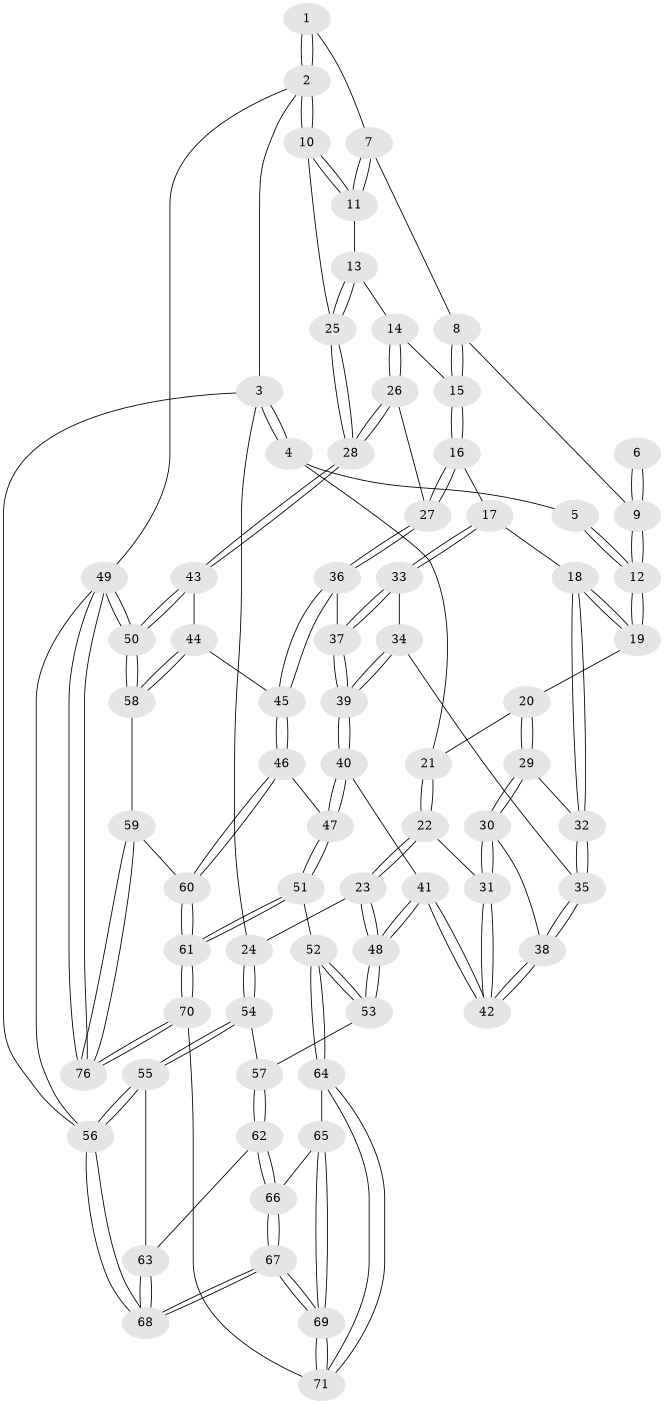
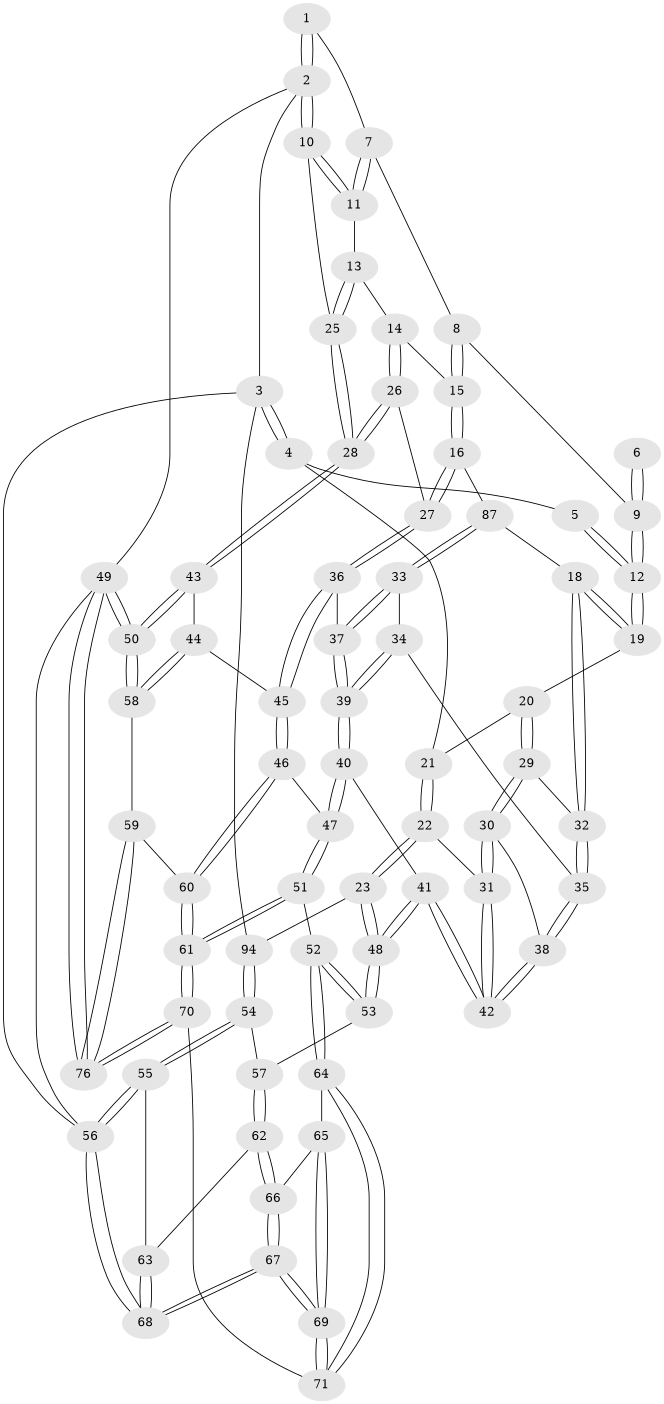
node "17": label "17" -> "87"
node "24": label "24" -> "94"
